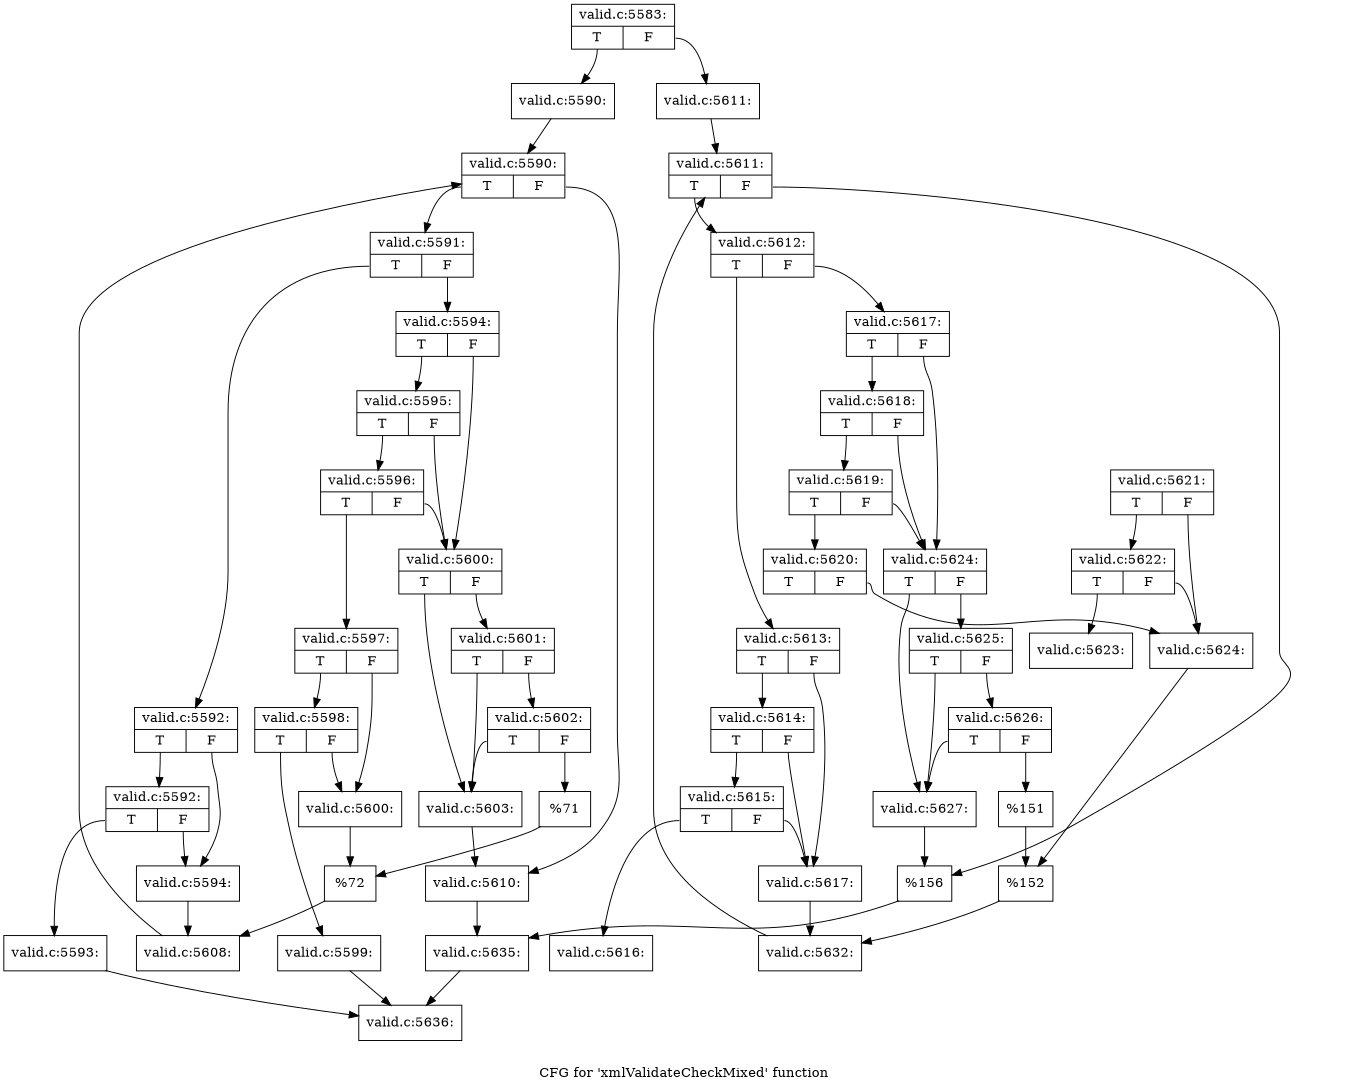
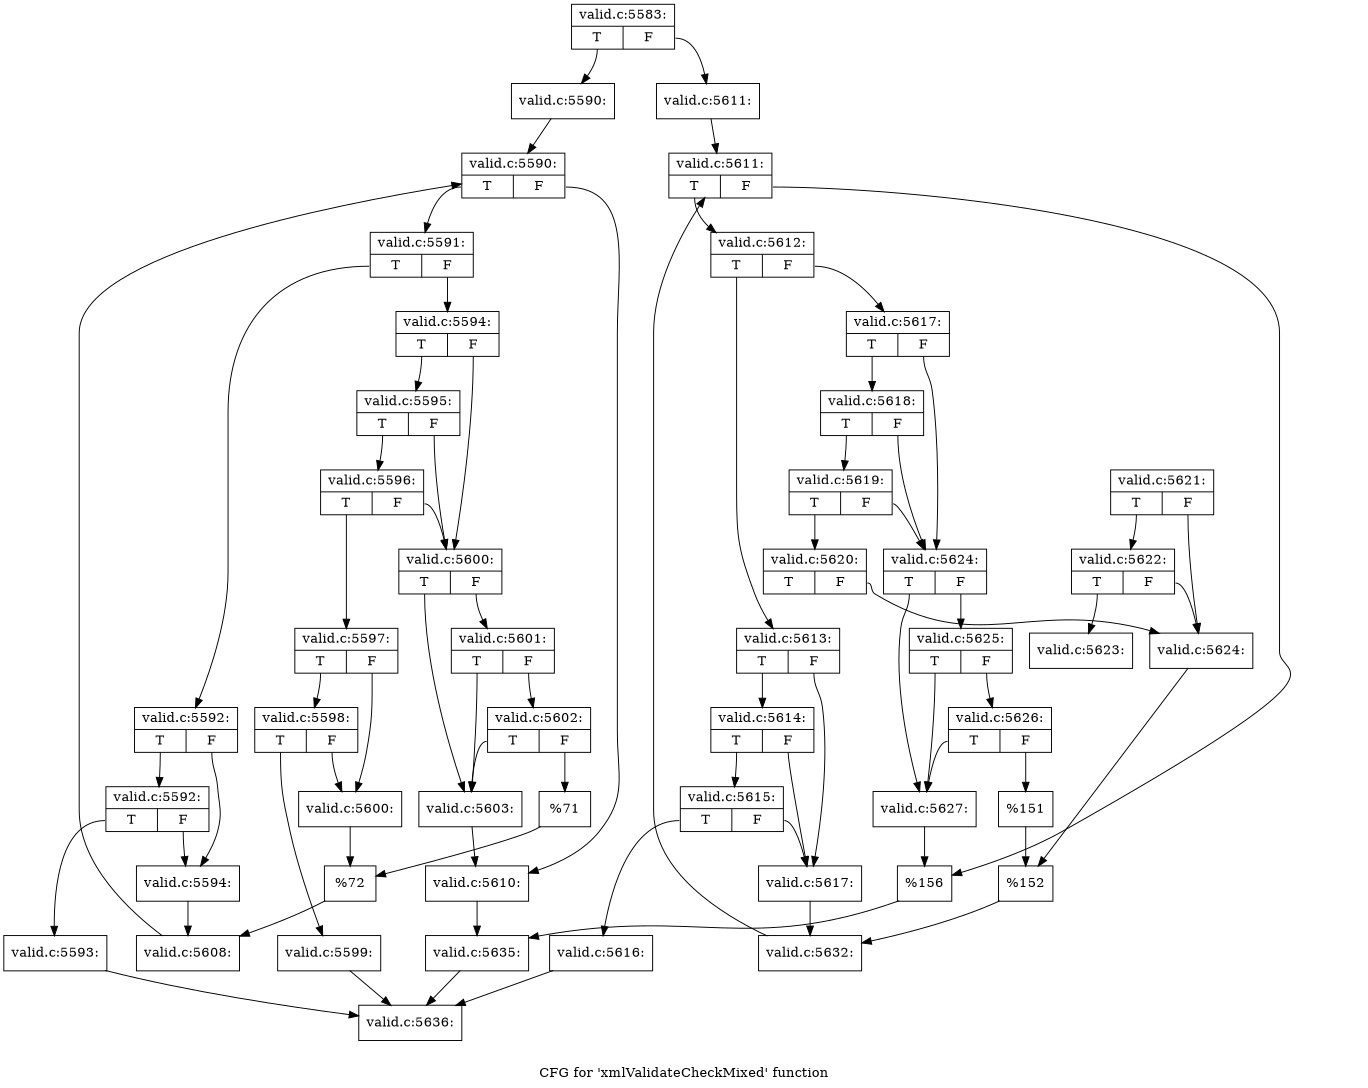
edge "valid.c:5616:" -> "valid.c:5636:": added
